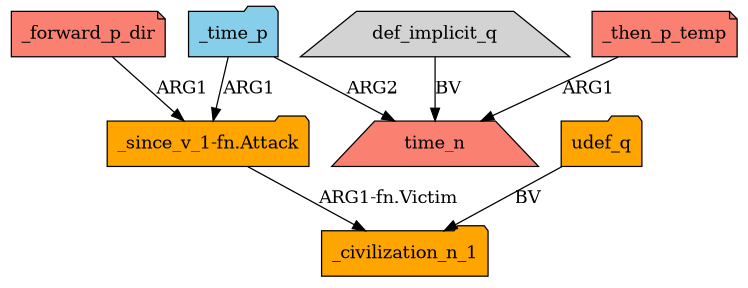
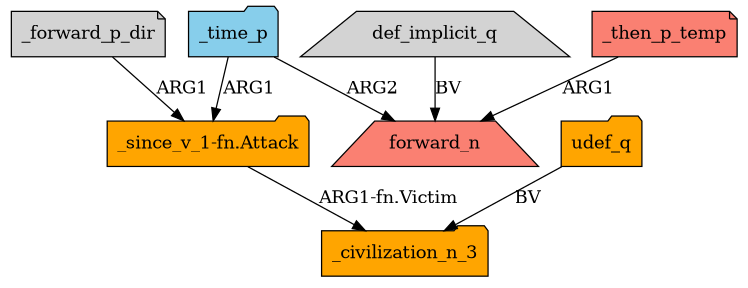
node "_forward_p_dir": fillcolor salmon -> lightgrey
node "time_n": label "time_n" -> "forward_n"
node "_civilization_n_1": label "_civilization_n_1" -> "_civilization_n_3"
